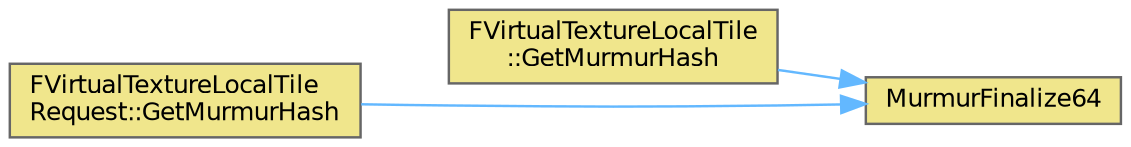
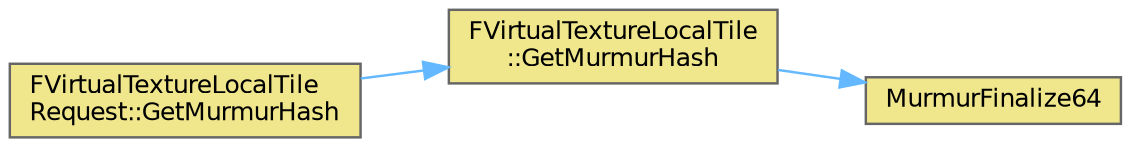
edge "FVirtualTextureLocalTile Request::GetMurmurHash" -> "MurmurFinalize64": now "FVirtualTextureLocalTile Request::GetMurmurHash" -> "FVirtualTextureLocalTile ::GetMurmurHash"
